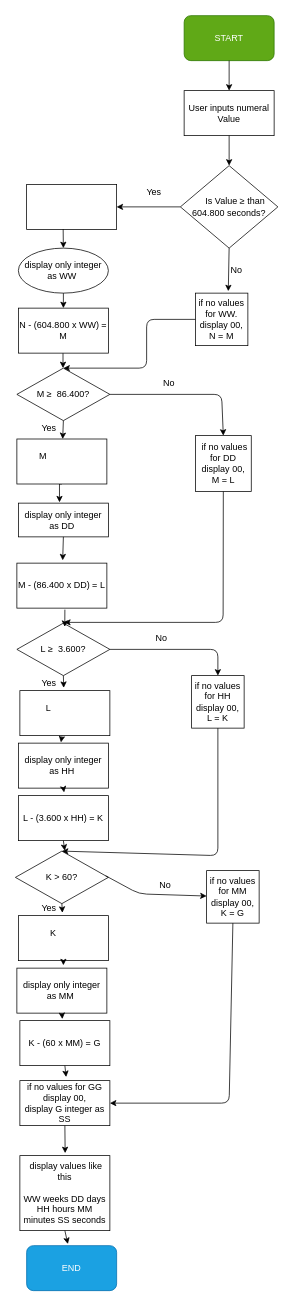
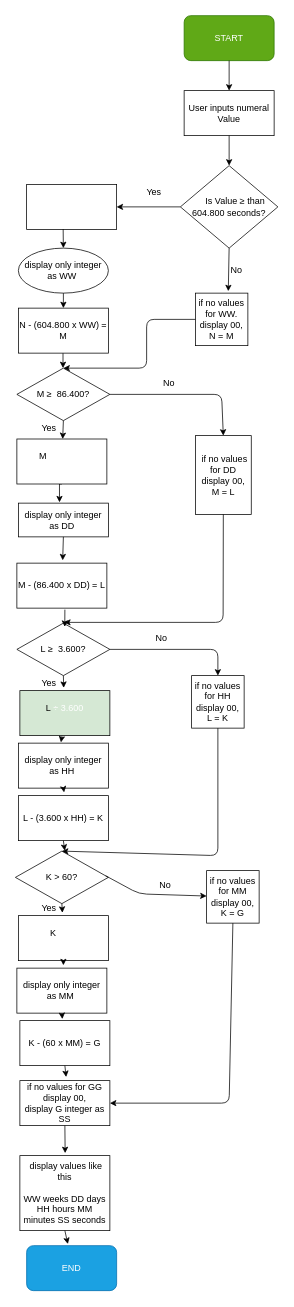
node "if no values for DD display 00, M = L": size 56x56 -> 56x79
node "L ÷ 3.600": fillcolor #ffffff -> #d5e8d4
